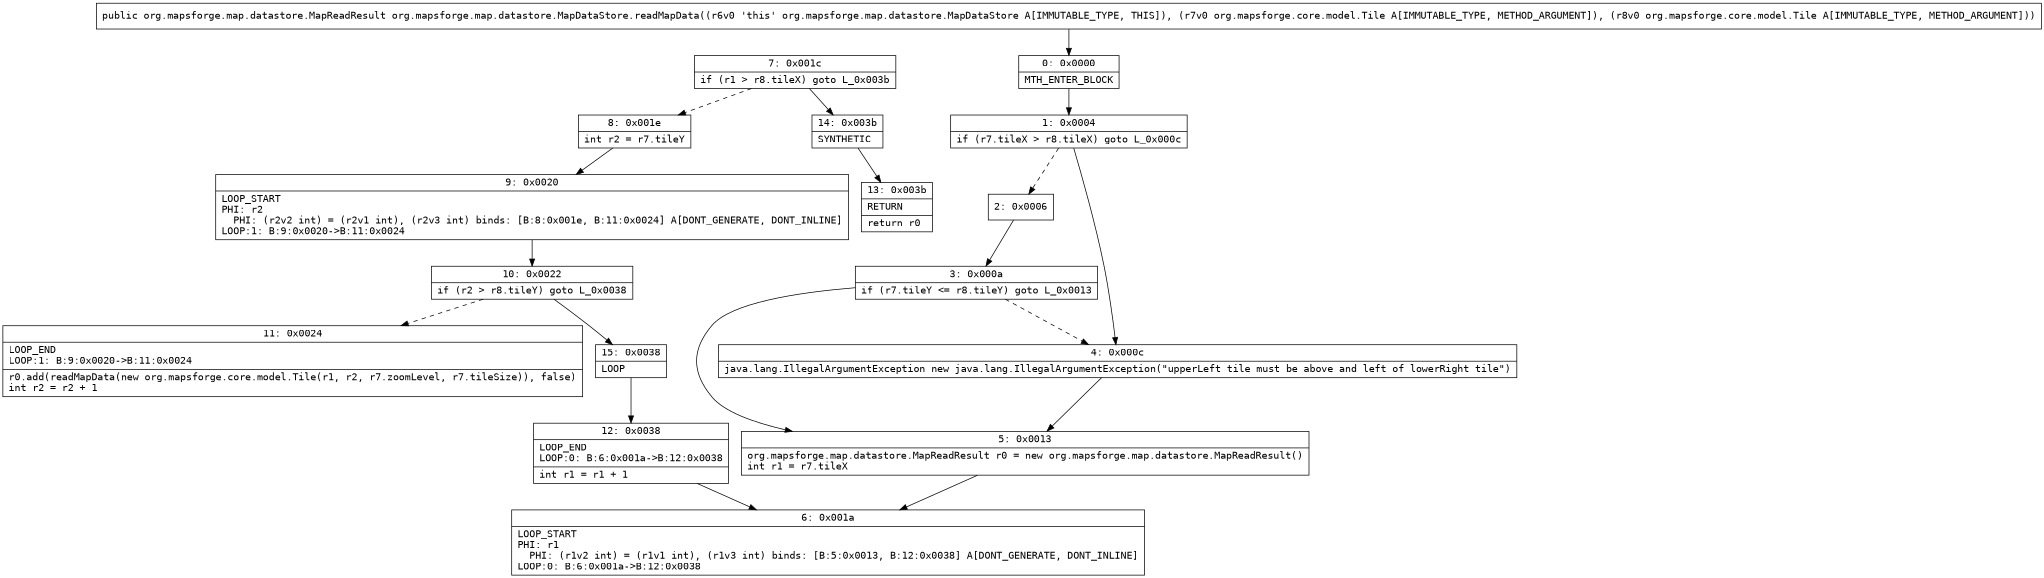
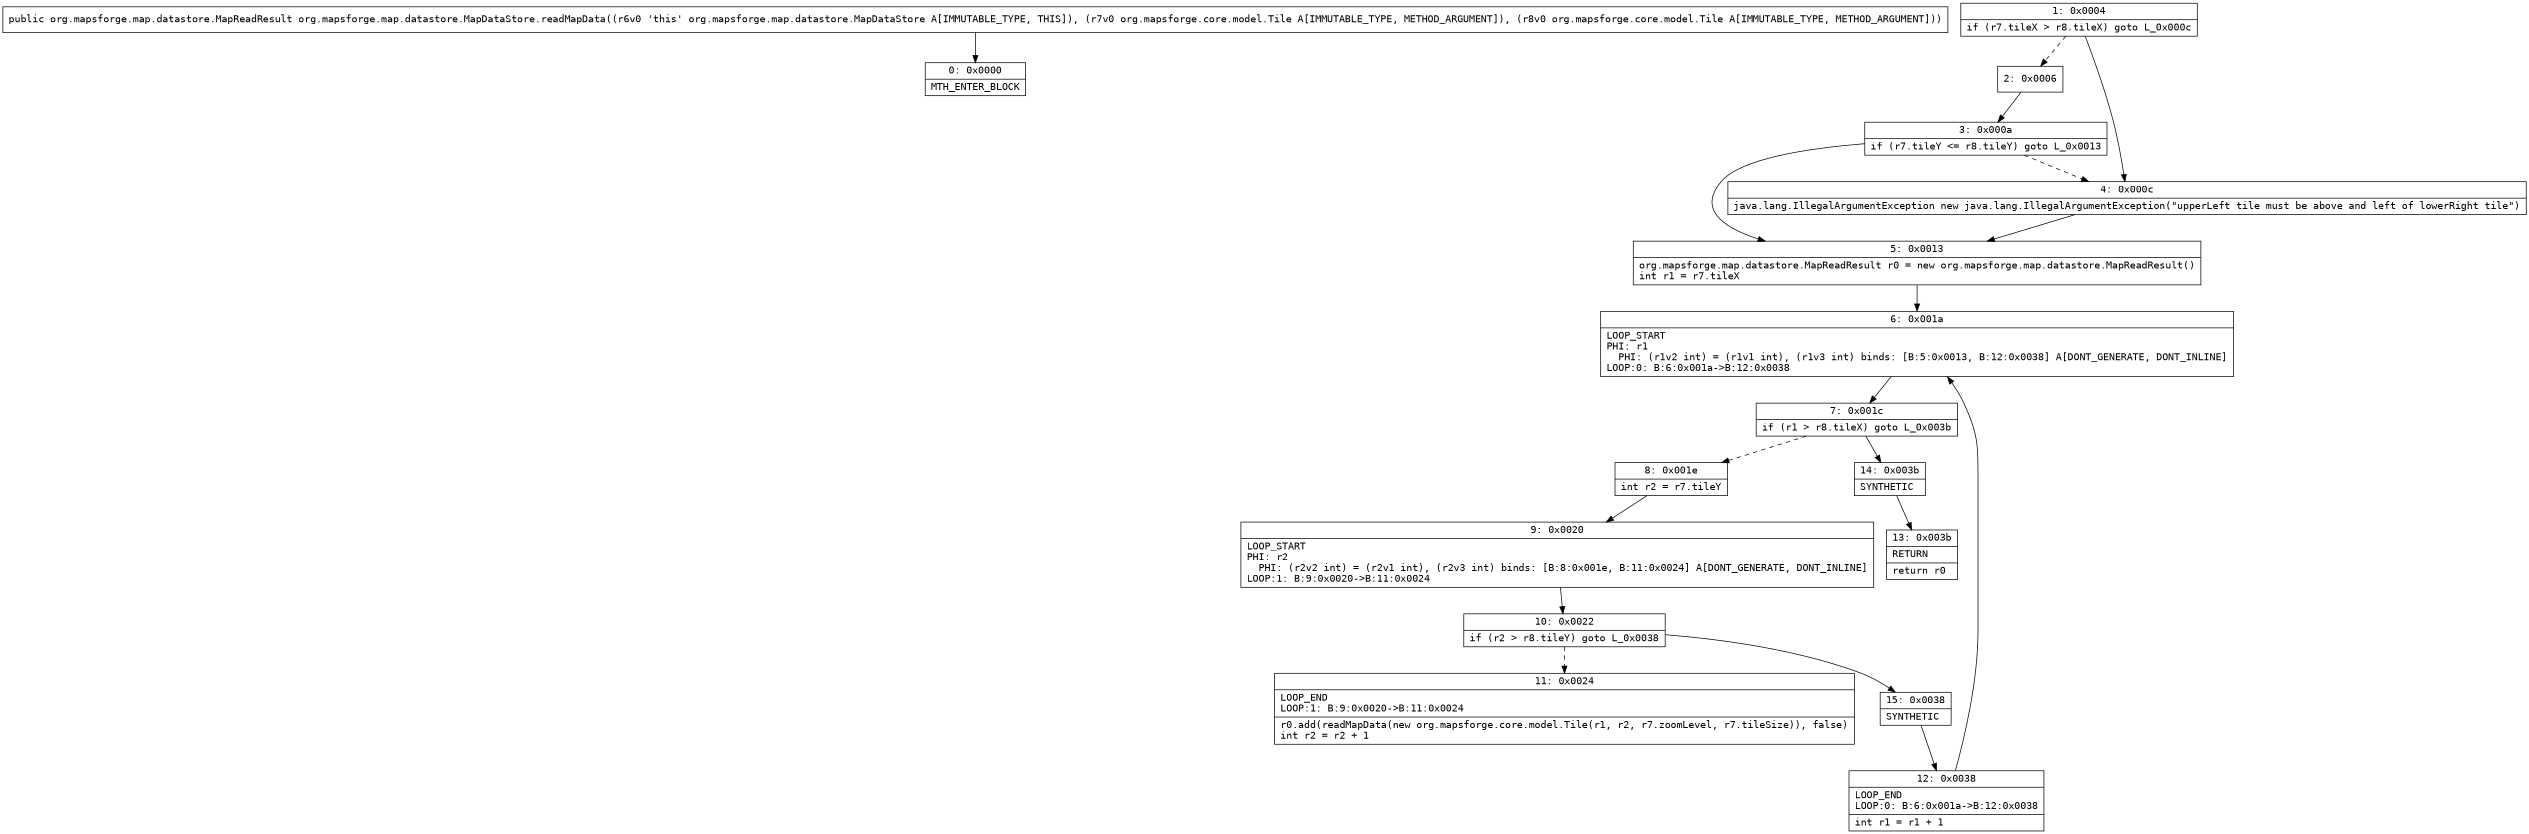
edge "0: 0x0000" -> "1: 0x0004": removed
node "15: 0x0038": text "LOOP" -> "SYNTHETIC"
edge "6: 0x001a" -> "7: 0x001c": added
